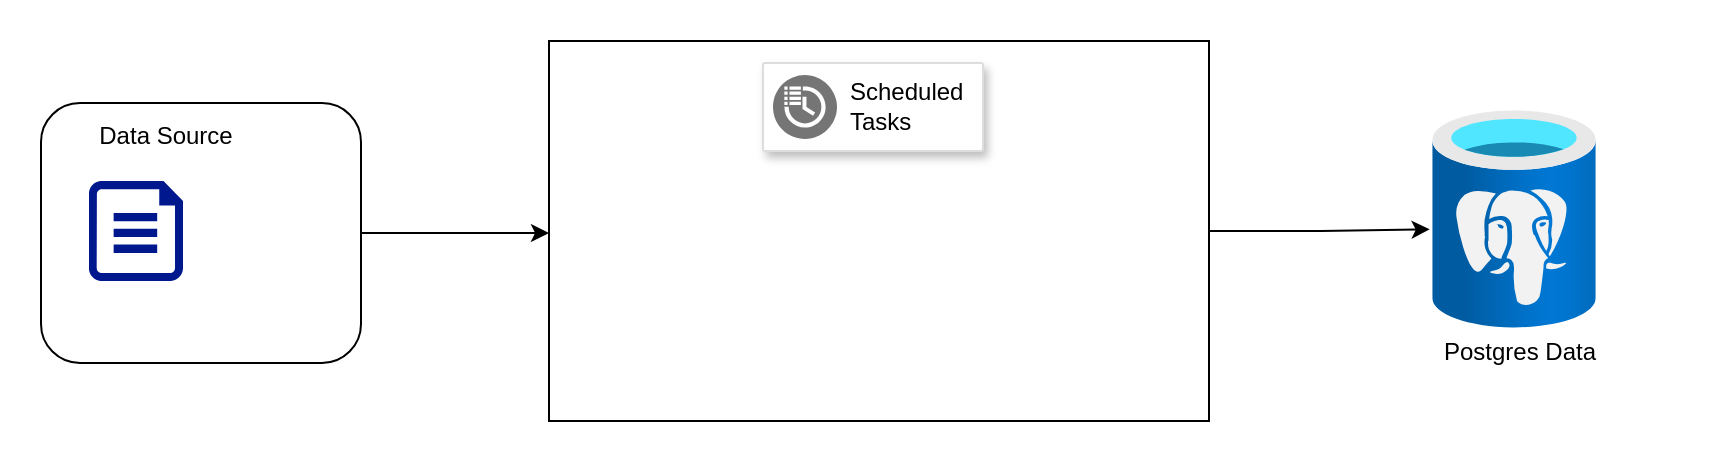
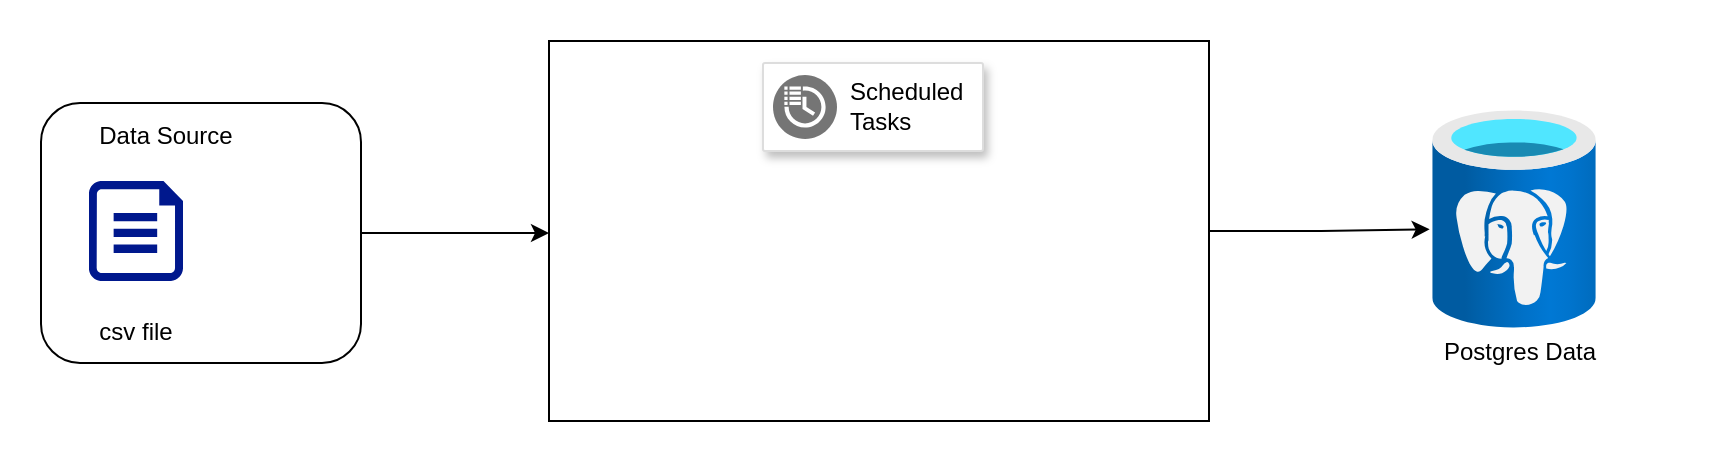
node "csv file": added
